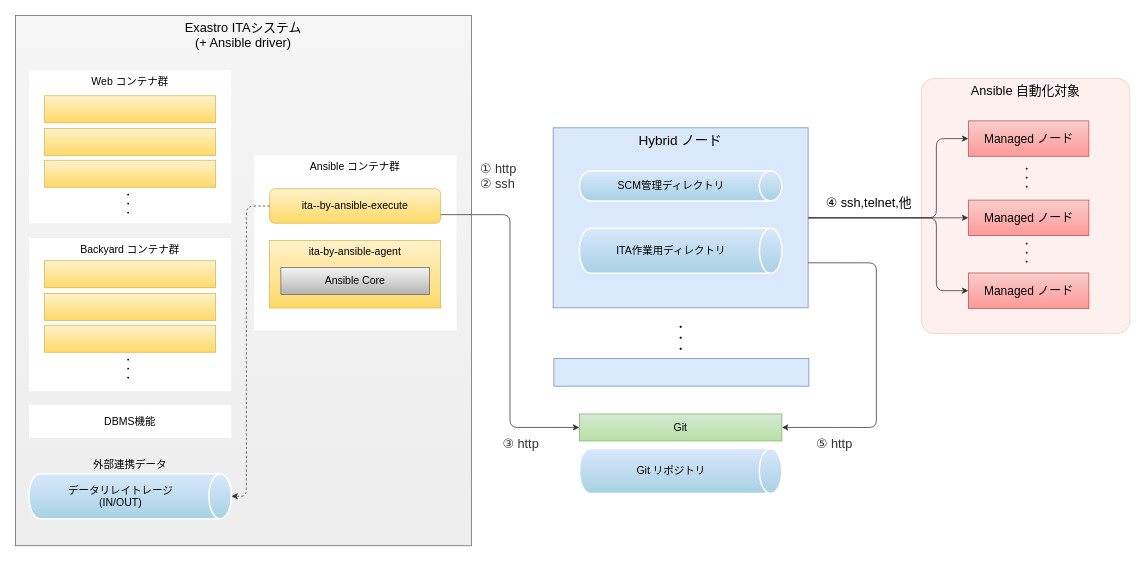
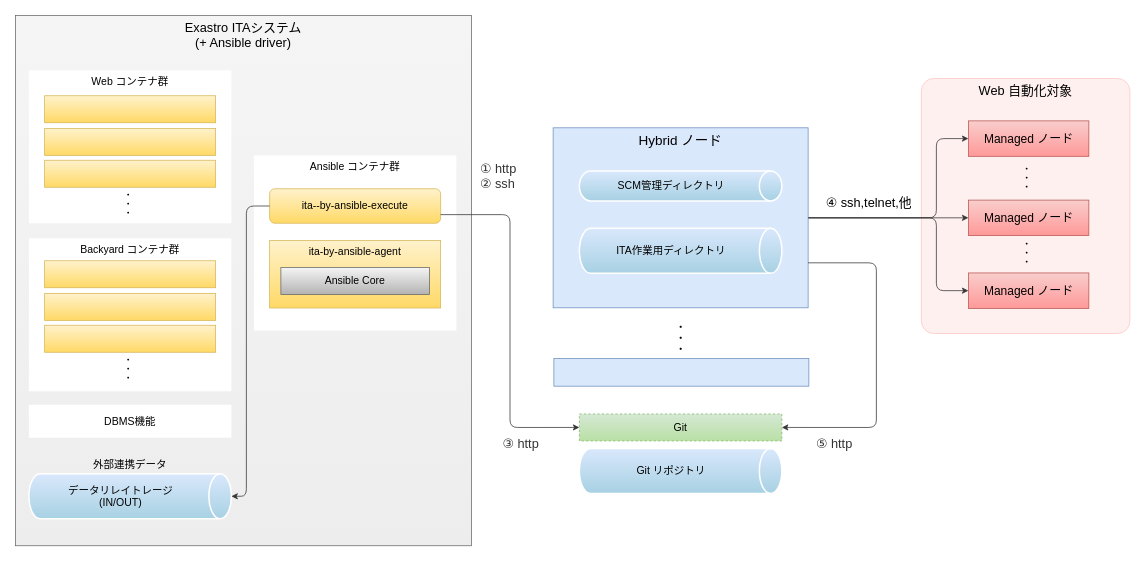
node "Ansible 自動化対象": label "Ansible 自動化対象" -> "Web 自動化対象"
edge "ita--by-ansible-execute" -> "データリレイトレージ (IN/OUT)": style dashed -> solid
node "Git": style solid -> dashed
